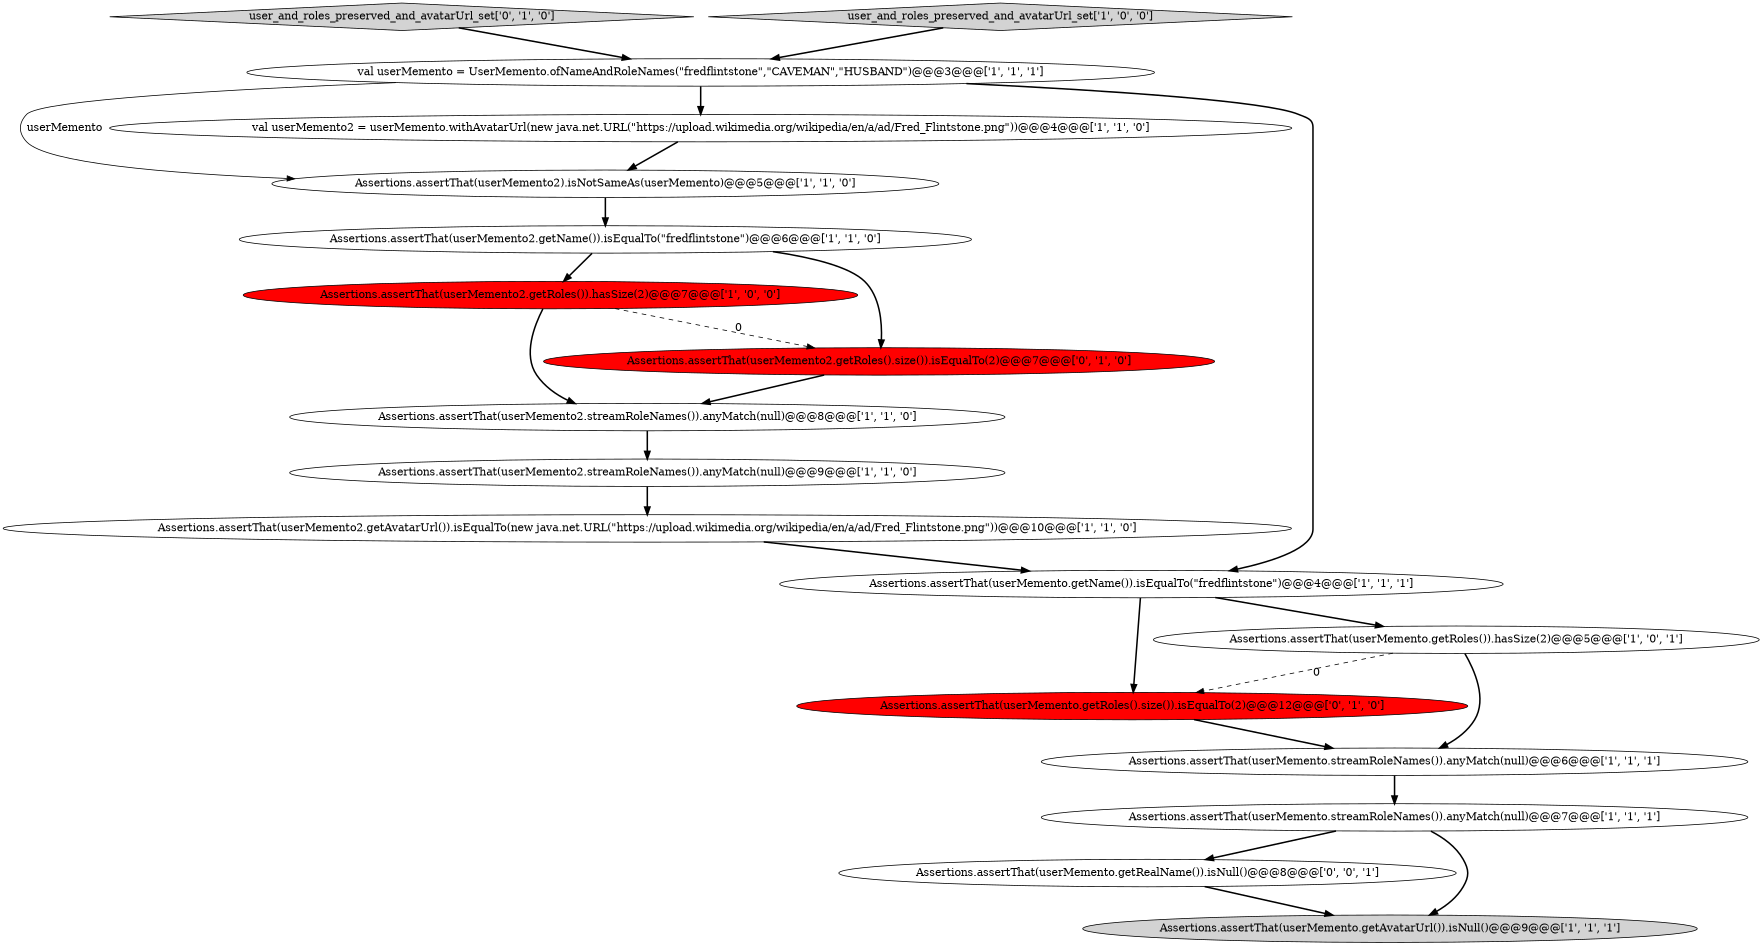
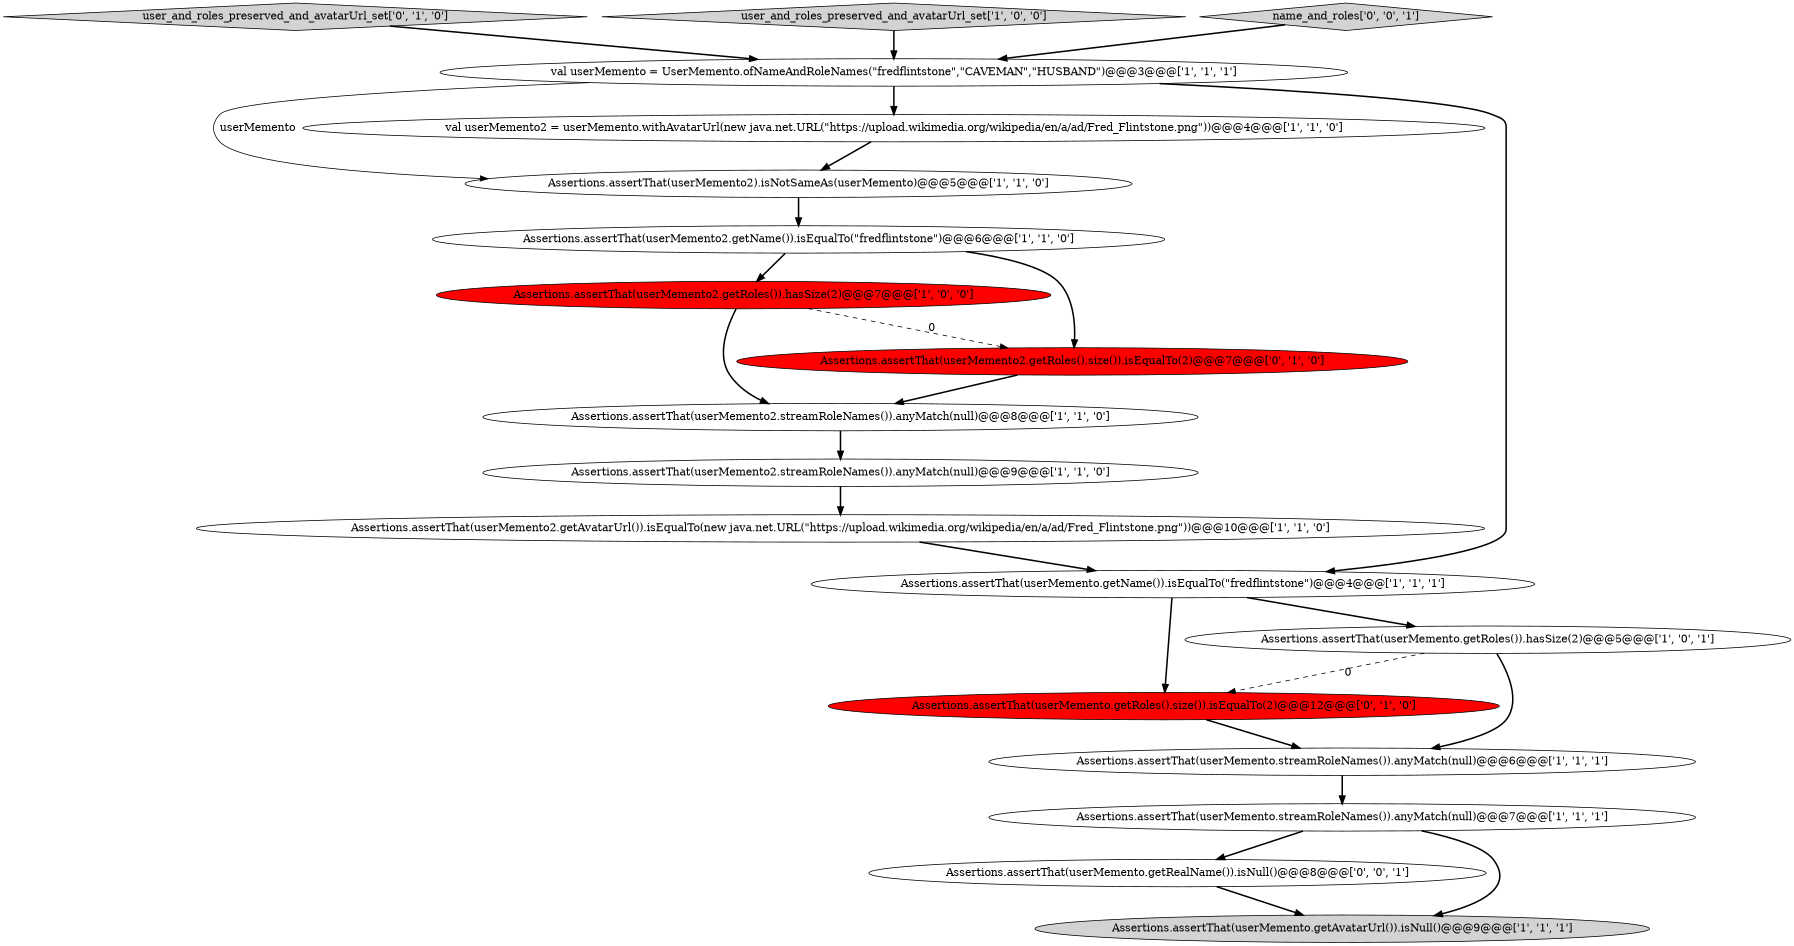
node "name_and_roles['0', '0', '1']": added
